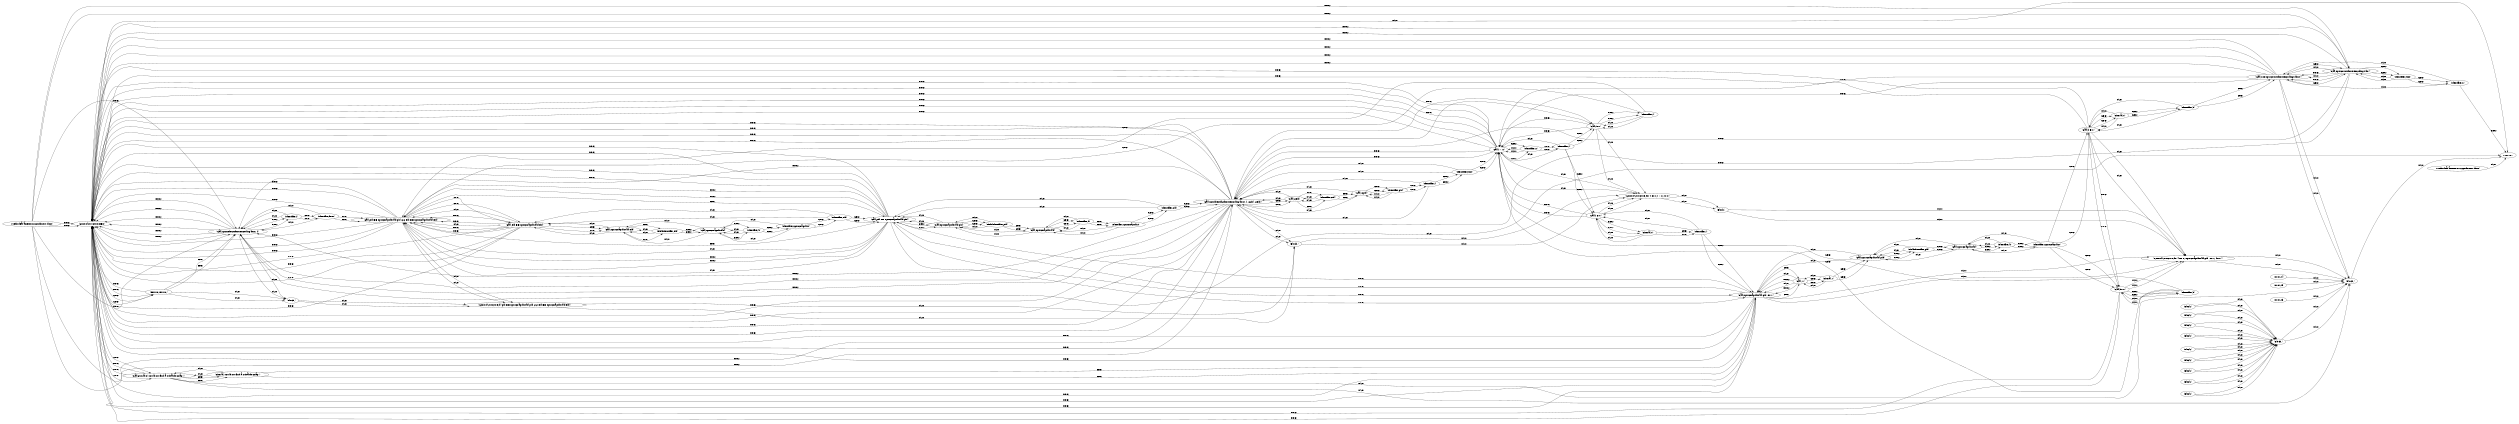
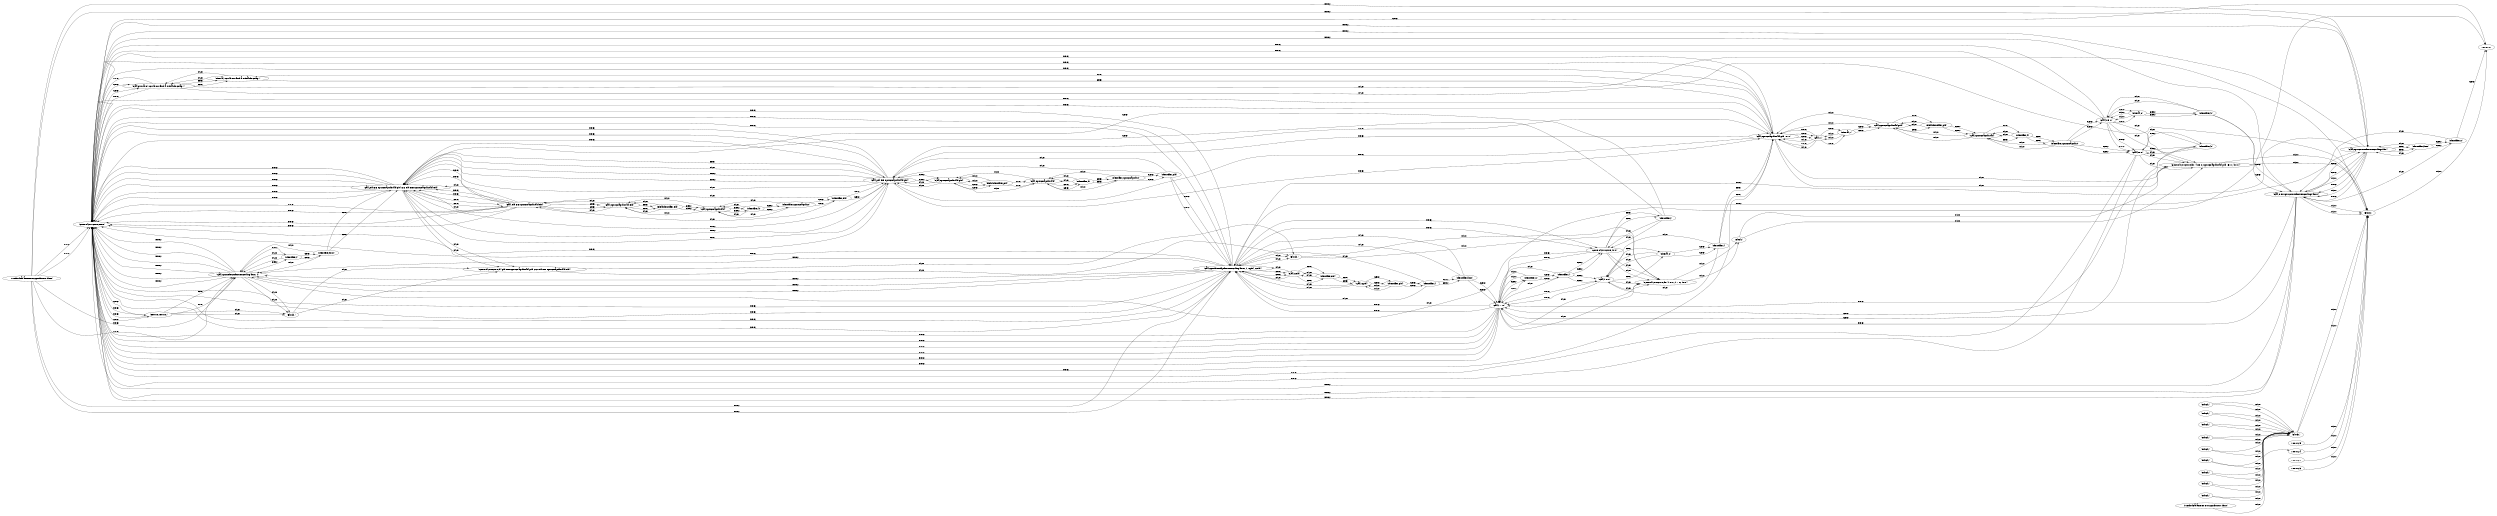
edge "(ControlStructure,RET)" -> "1000107": label "AST: " -> "CFG: "
node "(Call,i++)": label "(Call,i++)" -> "(ControlStructure,i++)"
edge "(MethodParameterOut,xps_font_t *font)" -> "1000107": now "(MethodParameterOut,xps_font_t *font)" -> "1000124"
node "1000121": added
